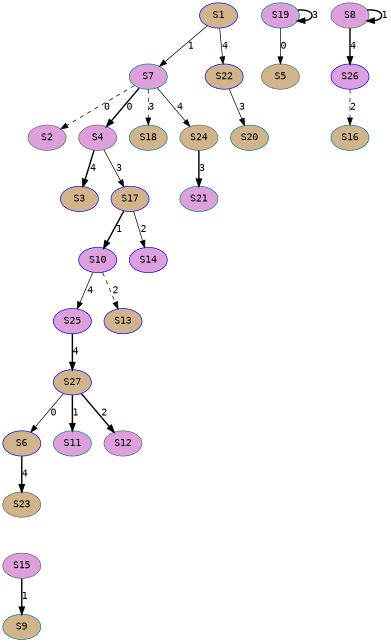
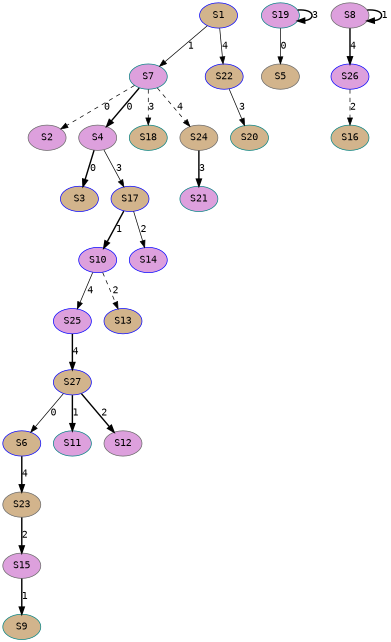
edge "S7" -> "S24": style solid -> dashed
edge "S4" -> "S3": label "4" -> "0"
edge "S23" -> "S15": added, label "2"
